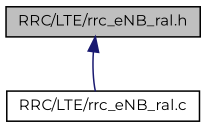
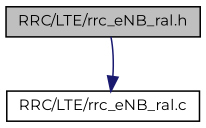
edge "RRC/LTE/rrc_eNB_ral.c" -> "RRC/LTE/rrc_eNB_ral.h": reversed
